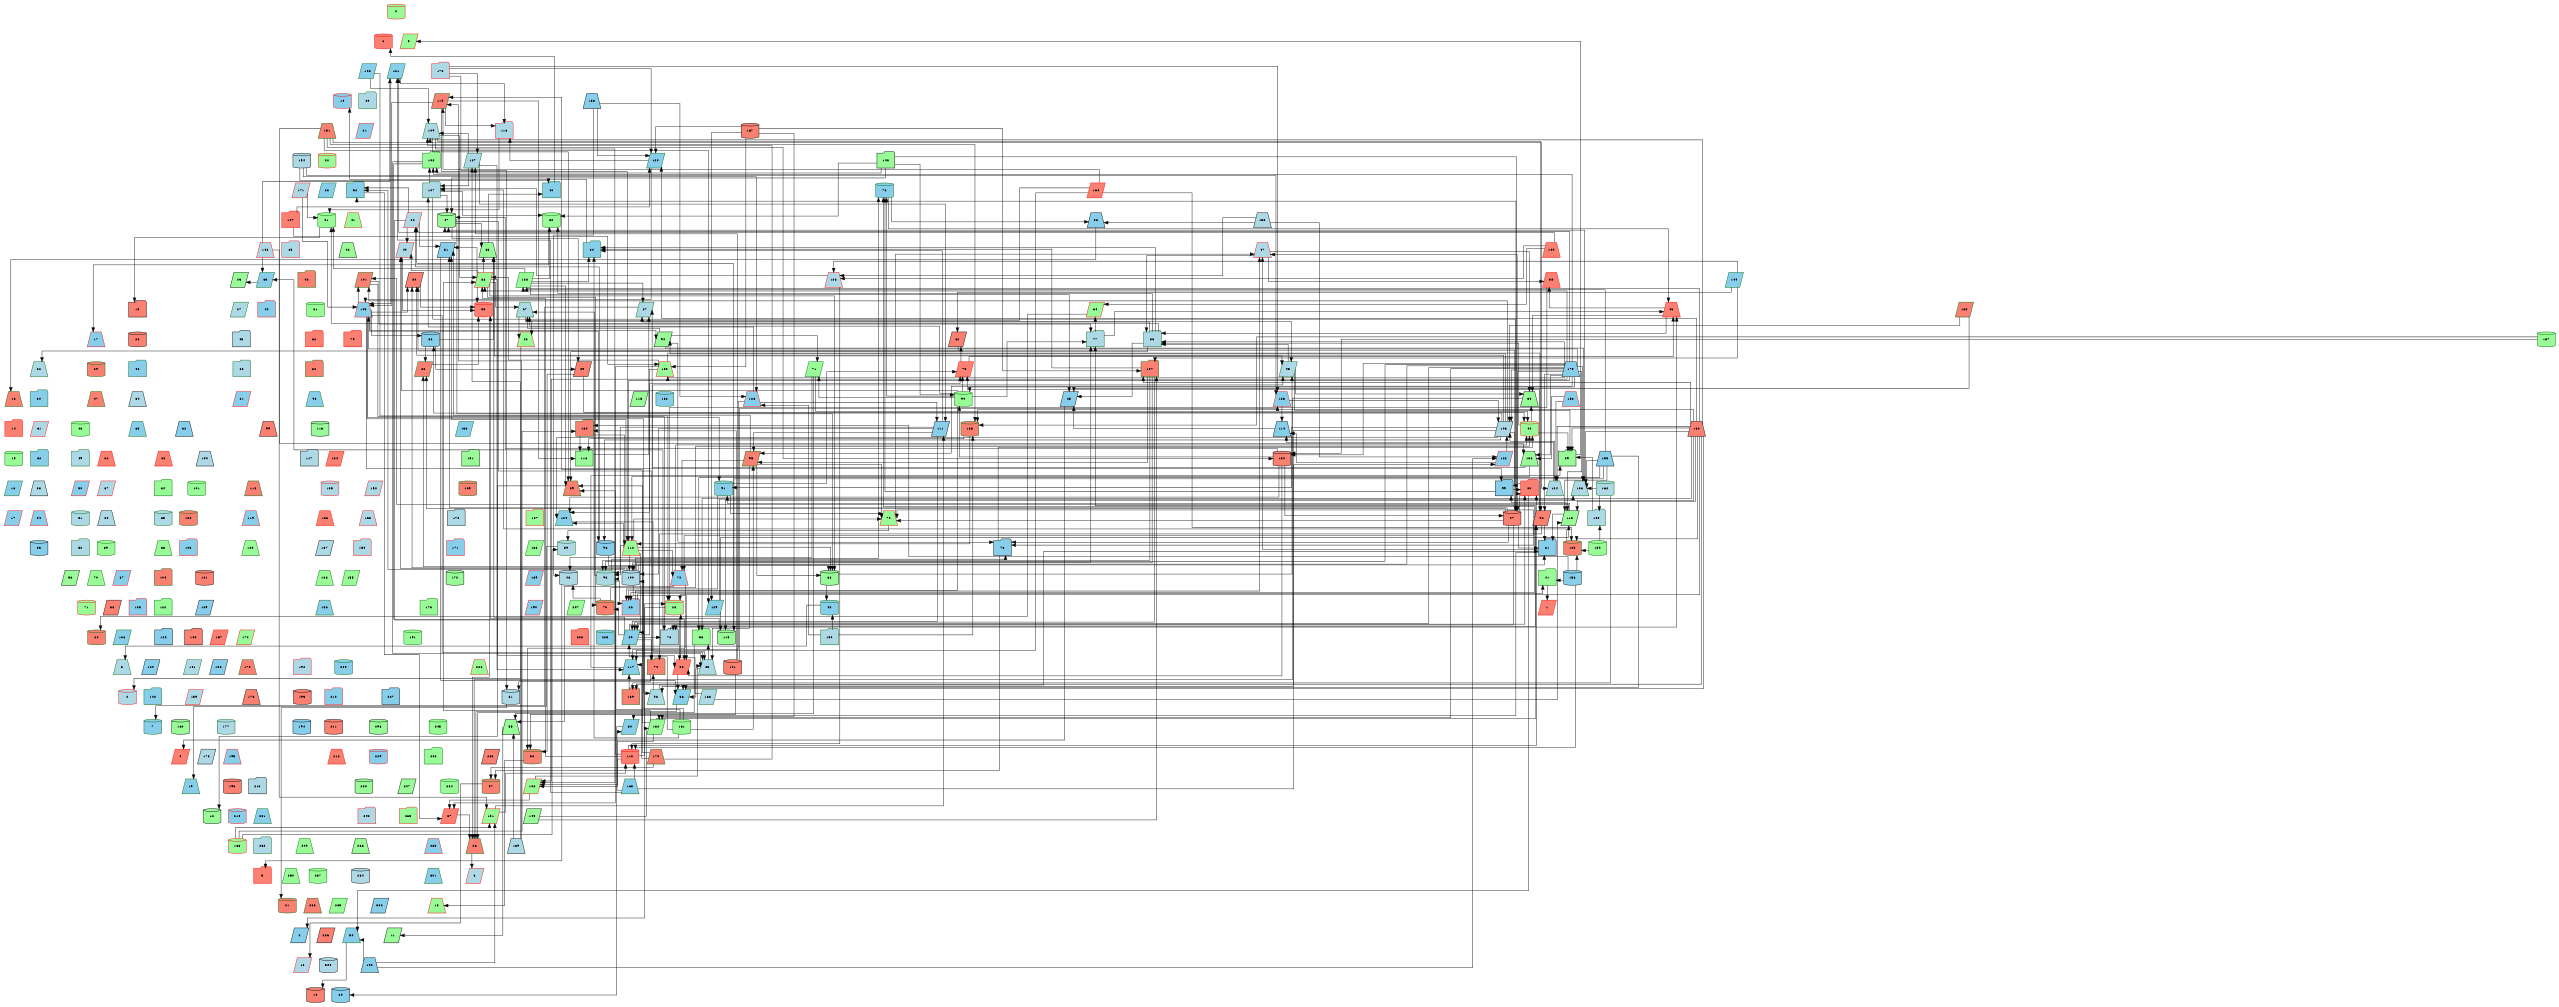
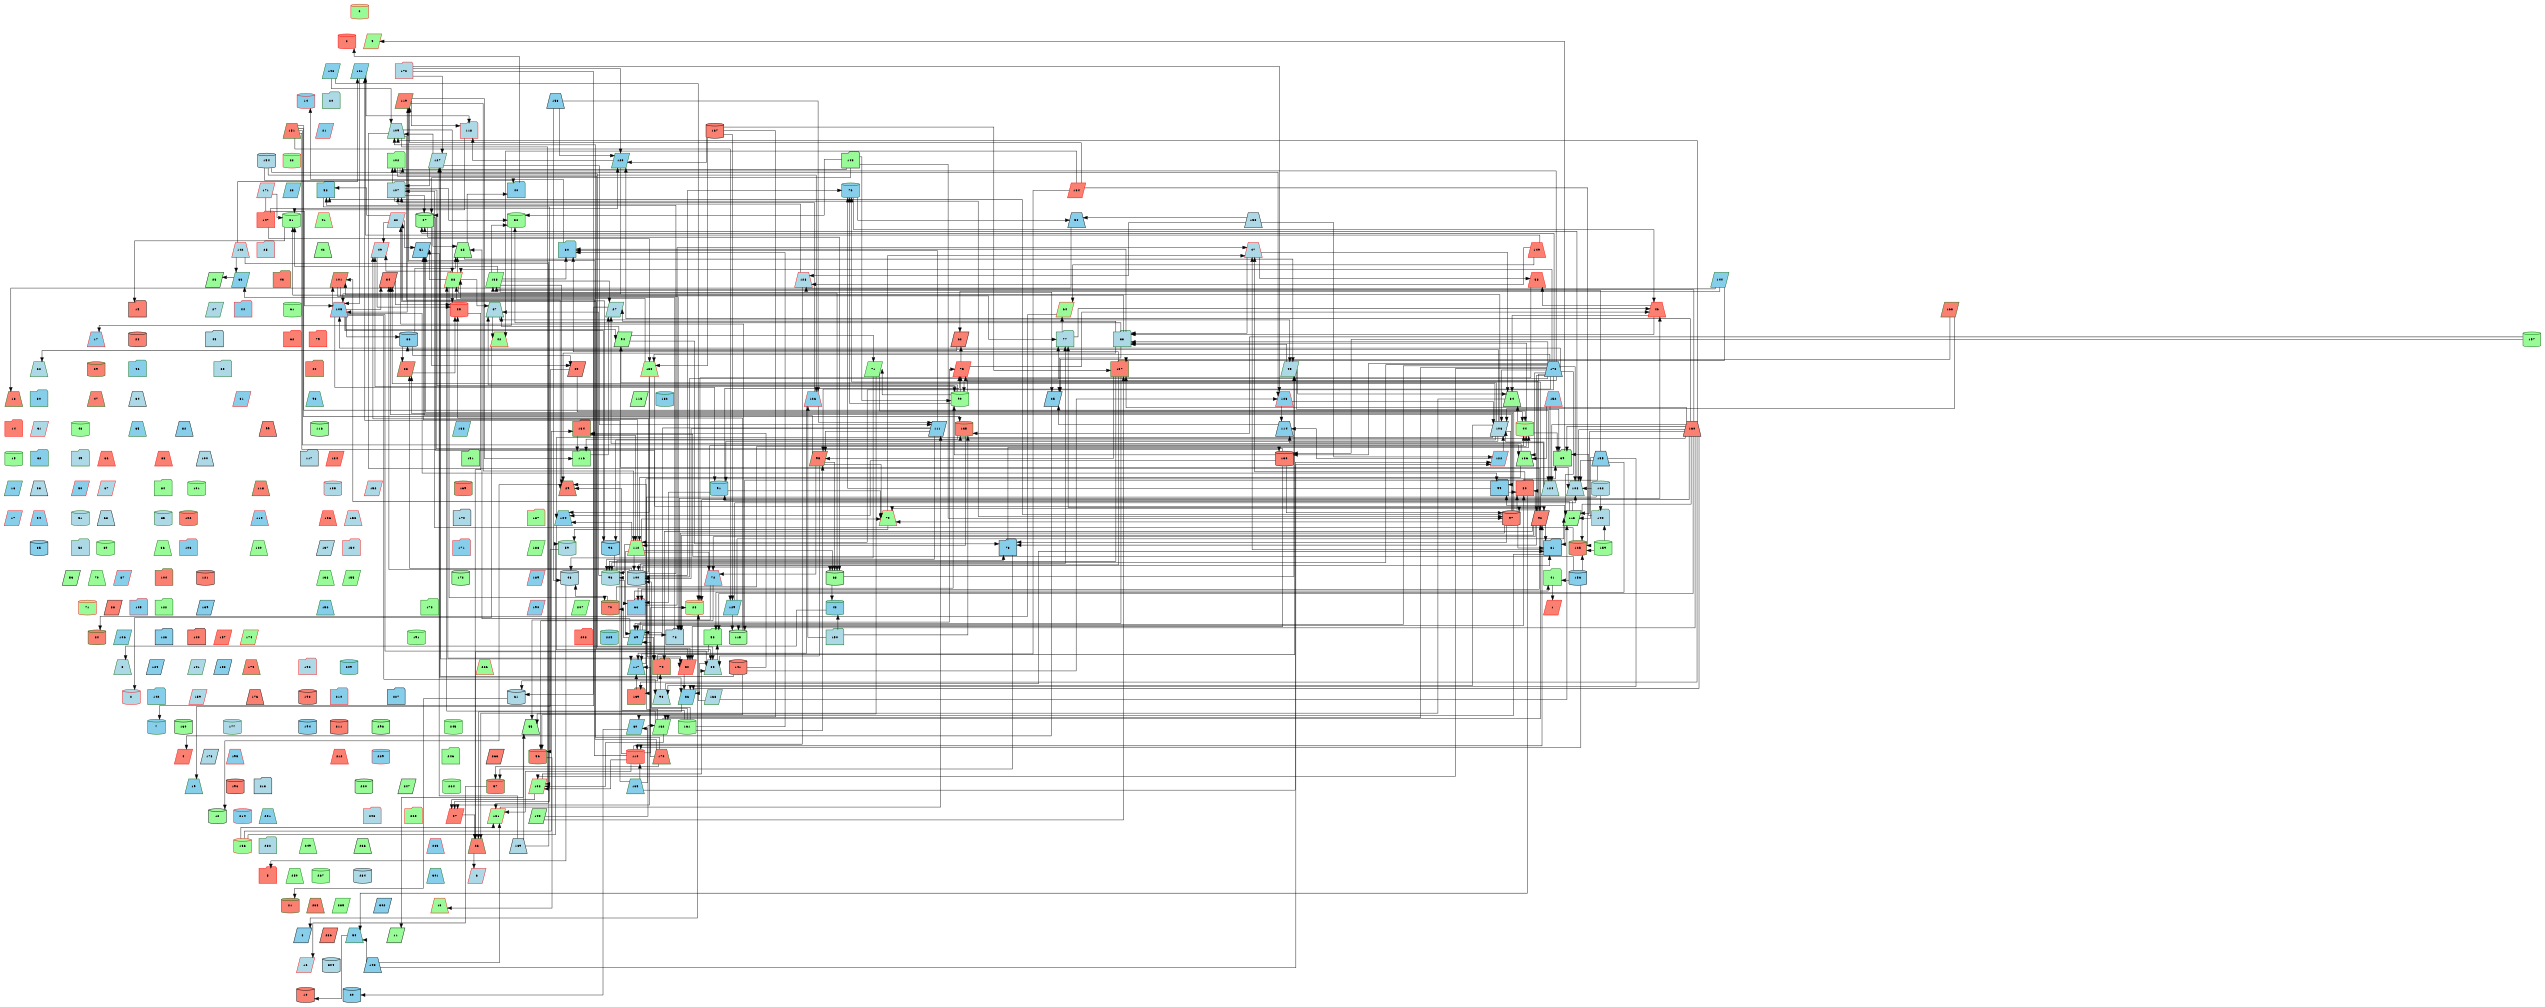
edge "107" -> "90": added
edge "131" -> "110": reversed
